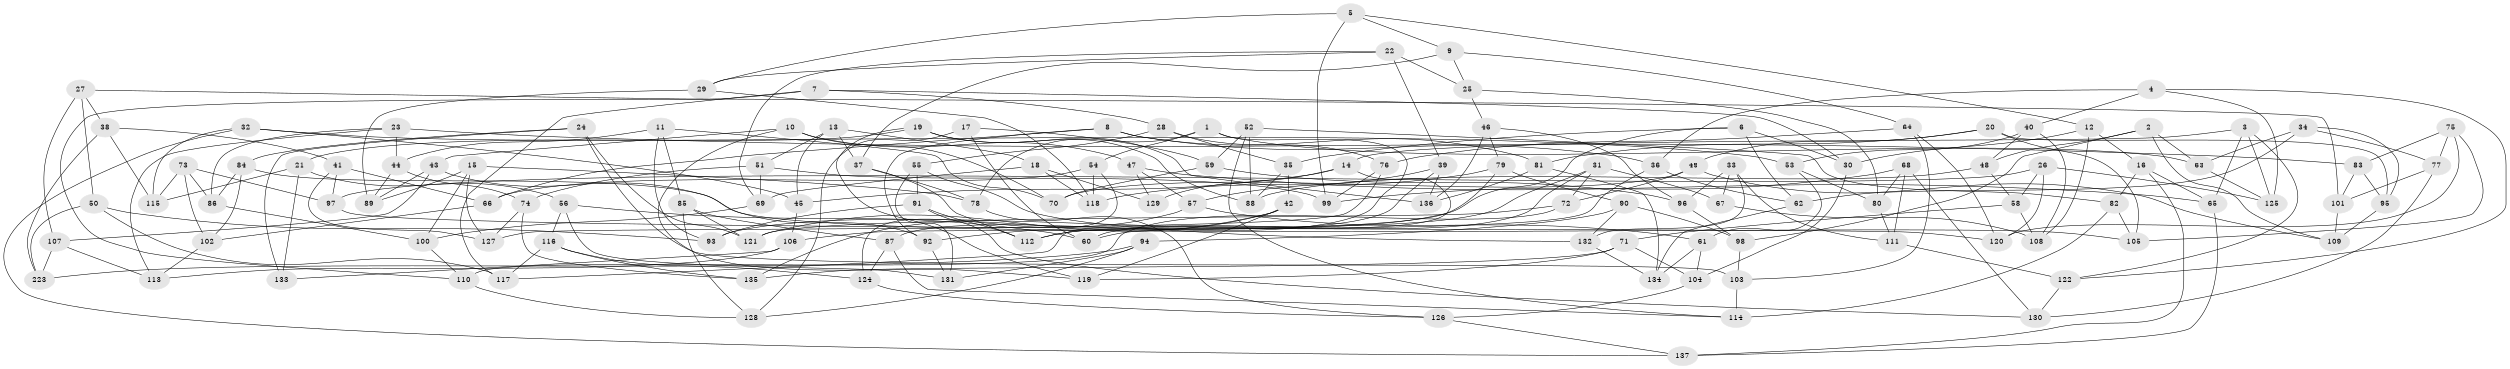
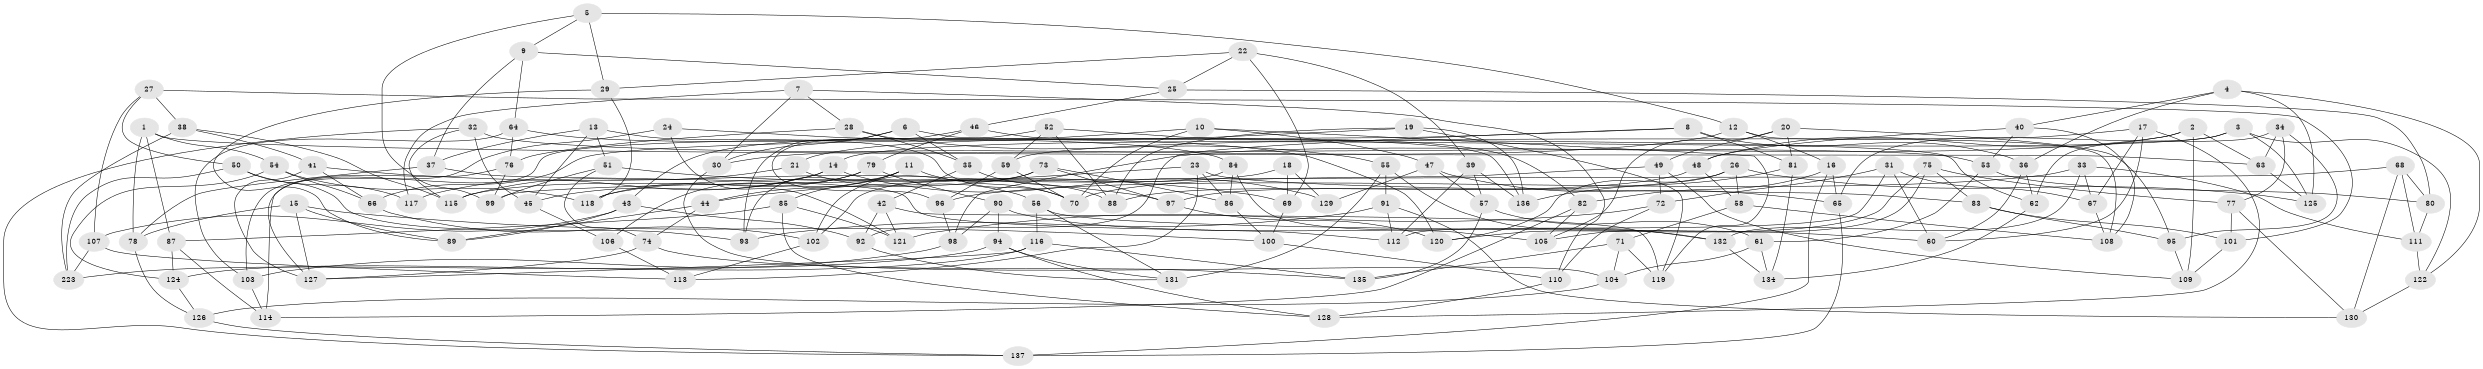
edge "13" -- "18": now "13" -- "70"
edge "17" -- "67": added
edge "116" -- "117": now "116" -- "127"
node "133": removed
